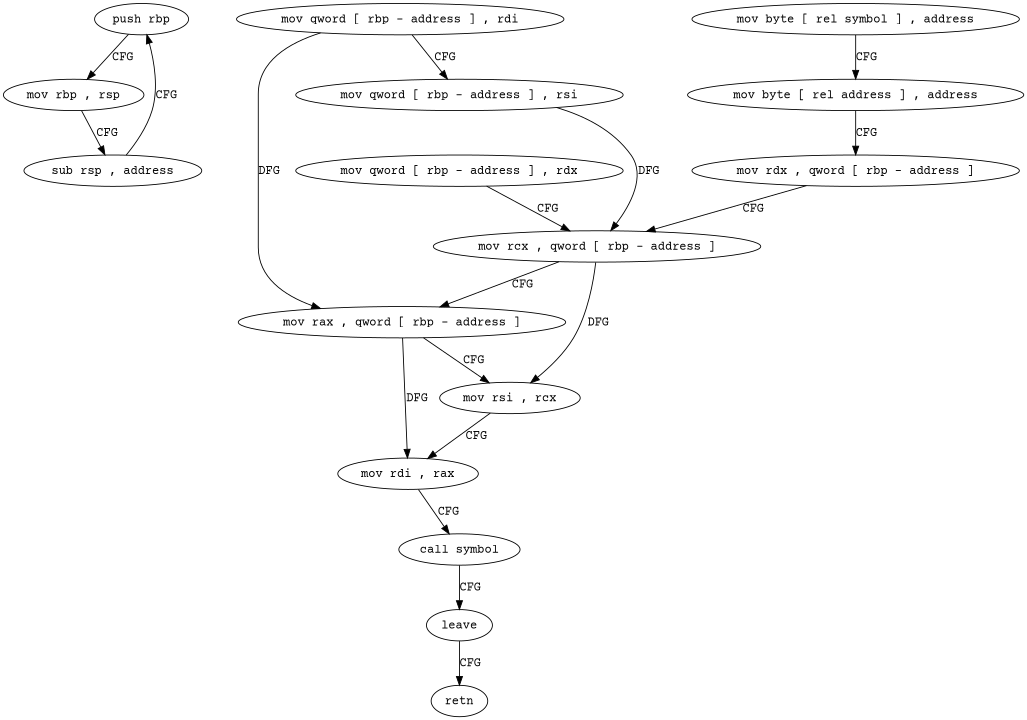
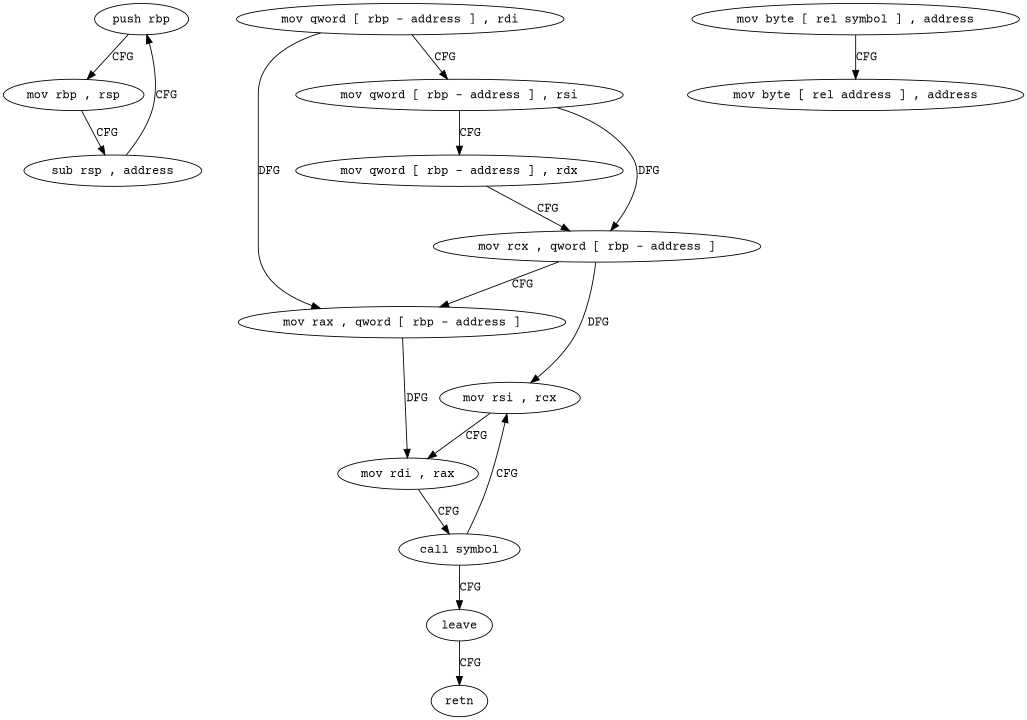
edge "mov qword [ rbp - address ] , rsi" -> "mov qword [ rbp - address ] , rdx": added, label "CFG"
node "mov rdx , qword [ rbp - address ]": removed
edge "mov rax , qword [ rbp - address ]" -> "mov rsi , rcx": now "call symbol" -> "mov rsi , rcx"
